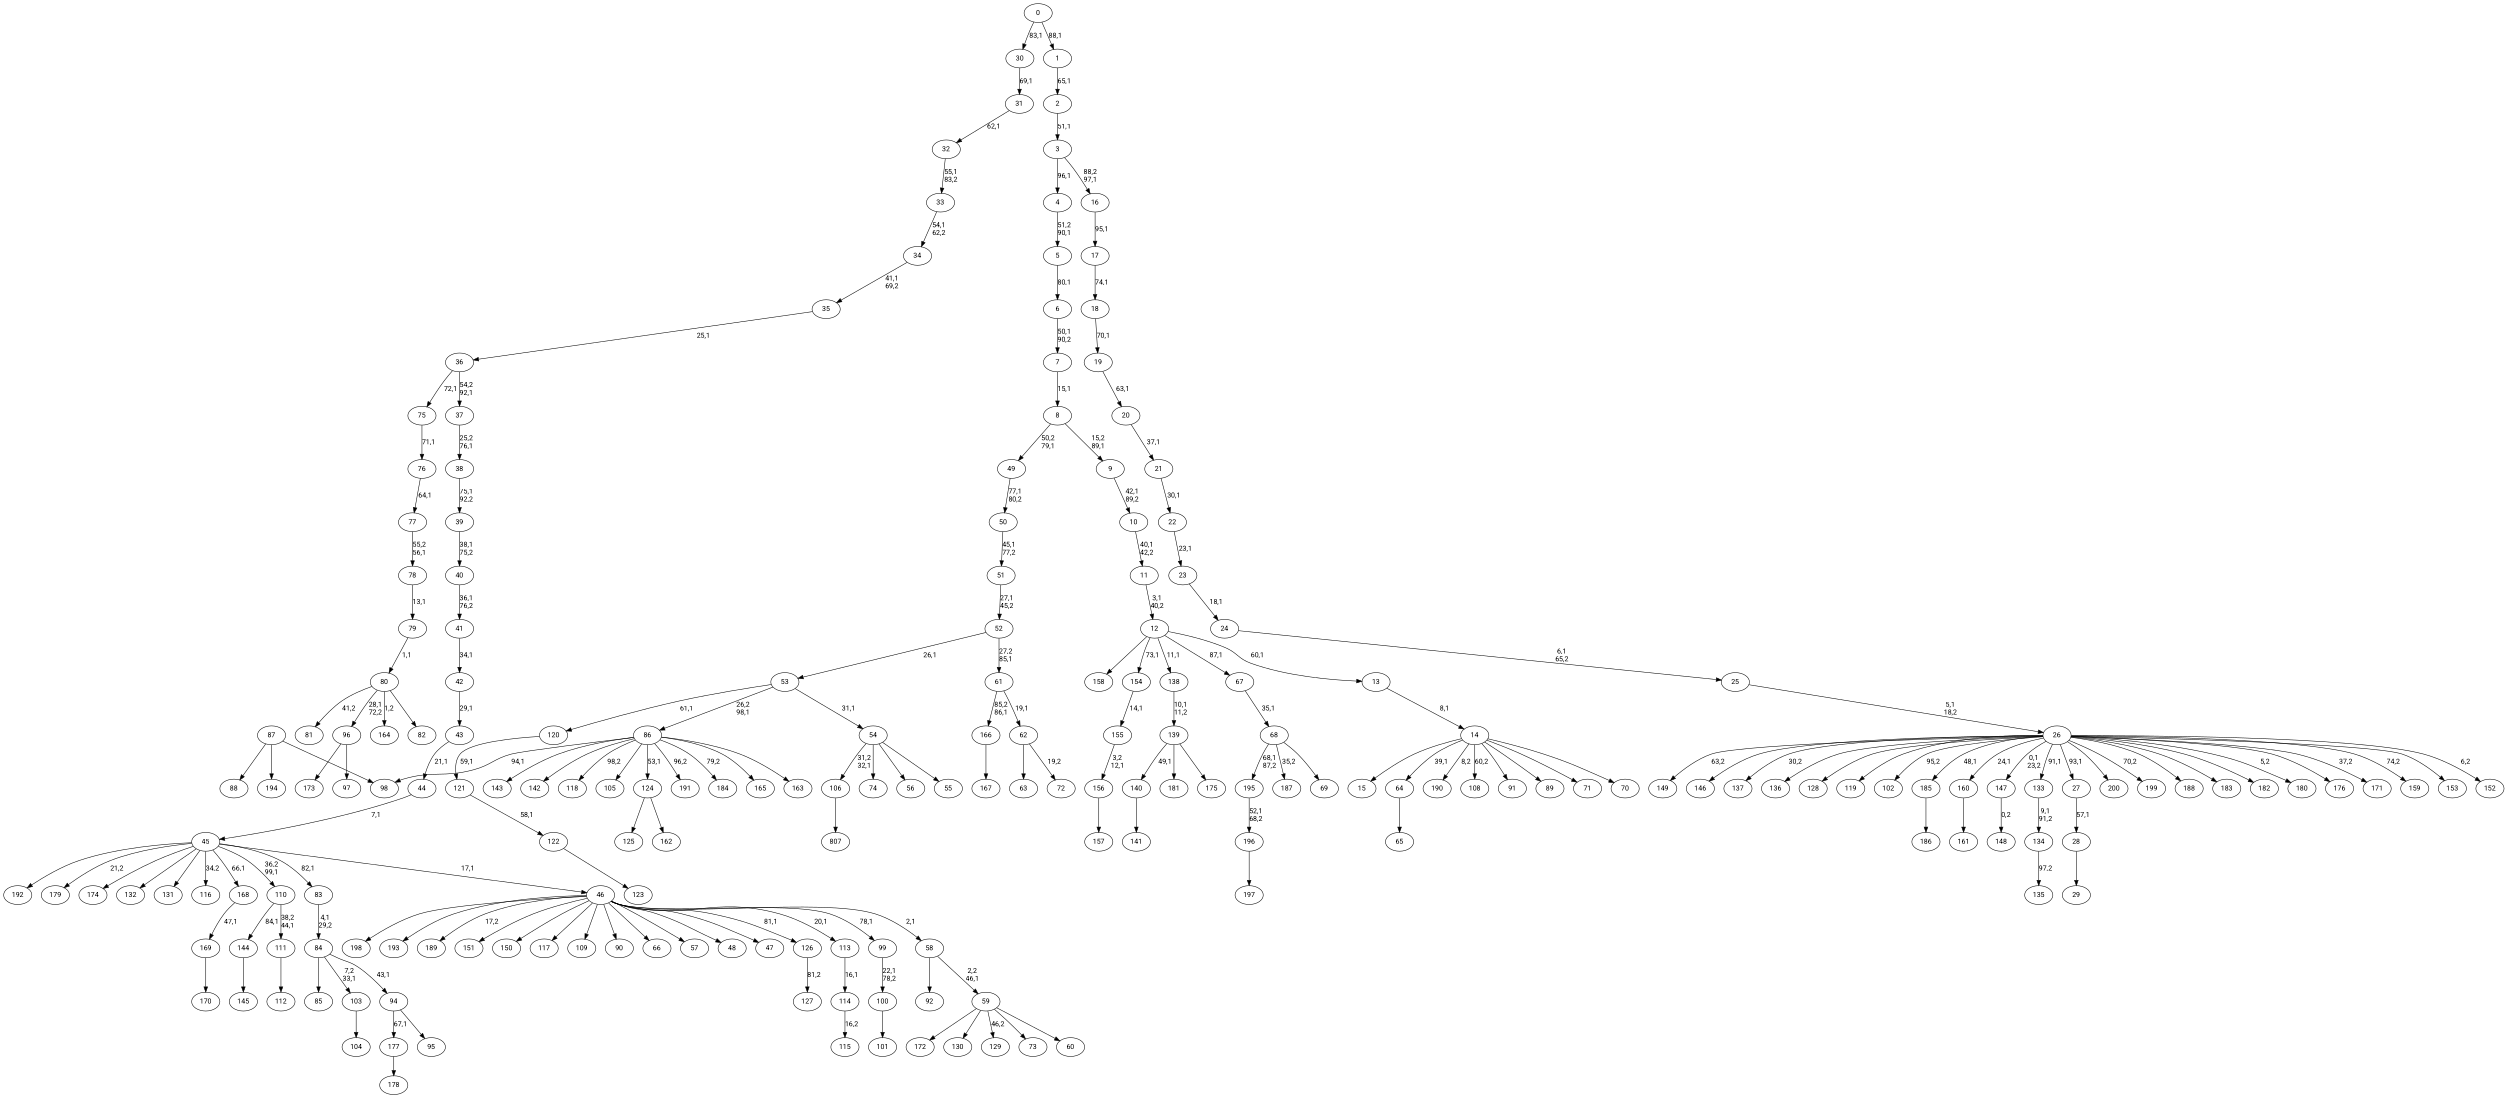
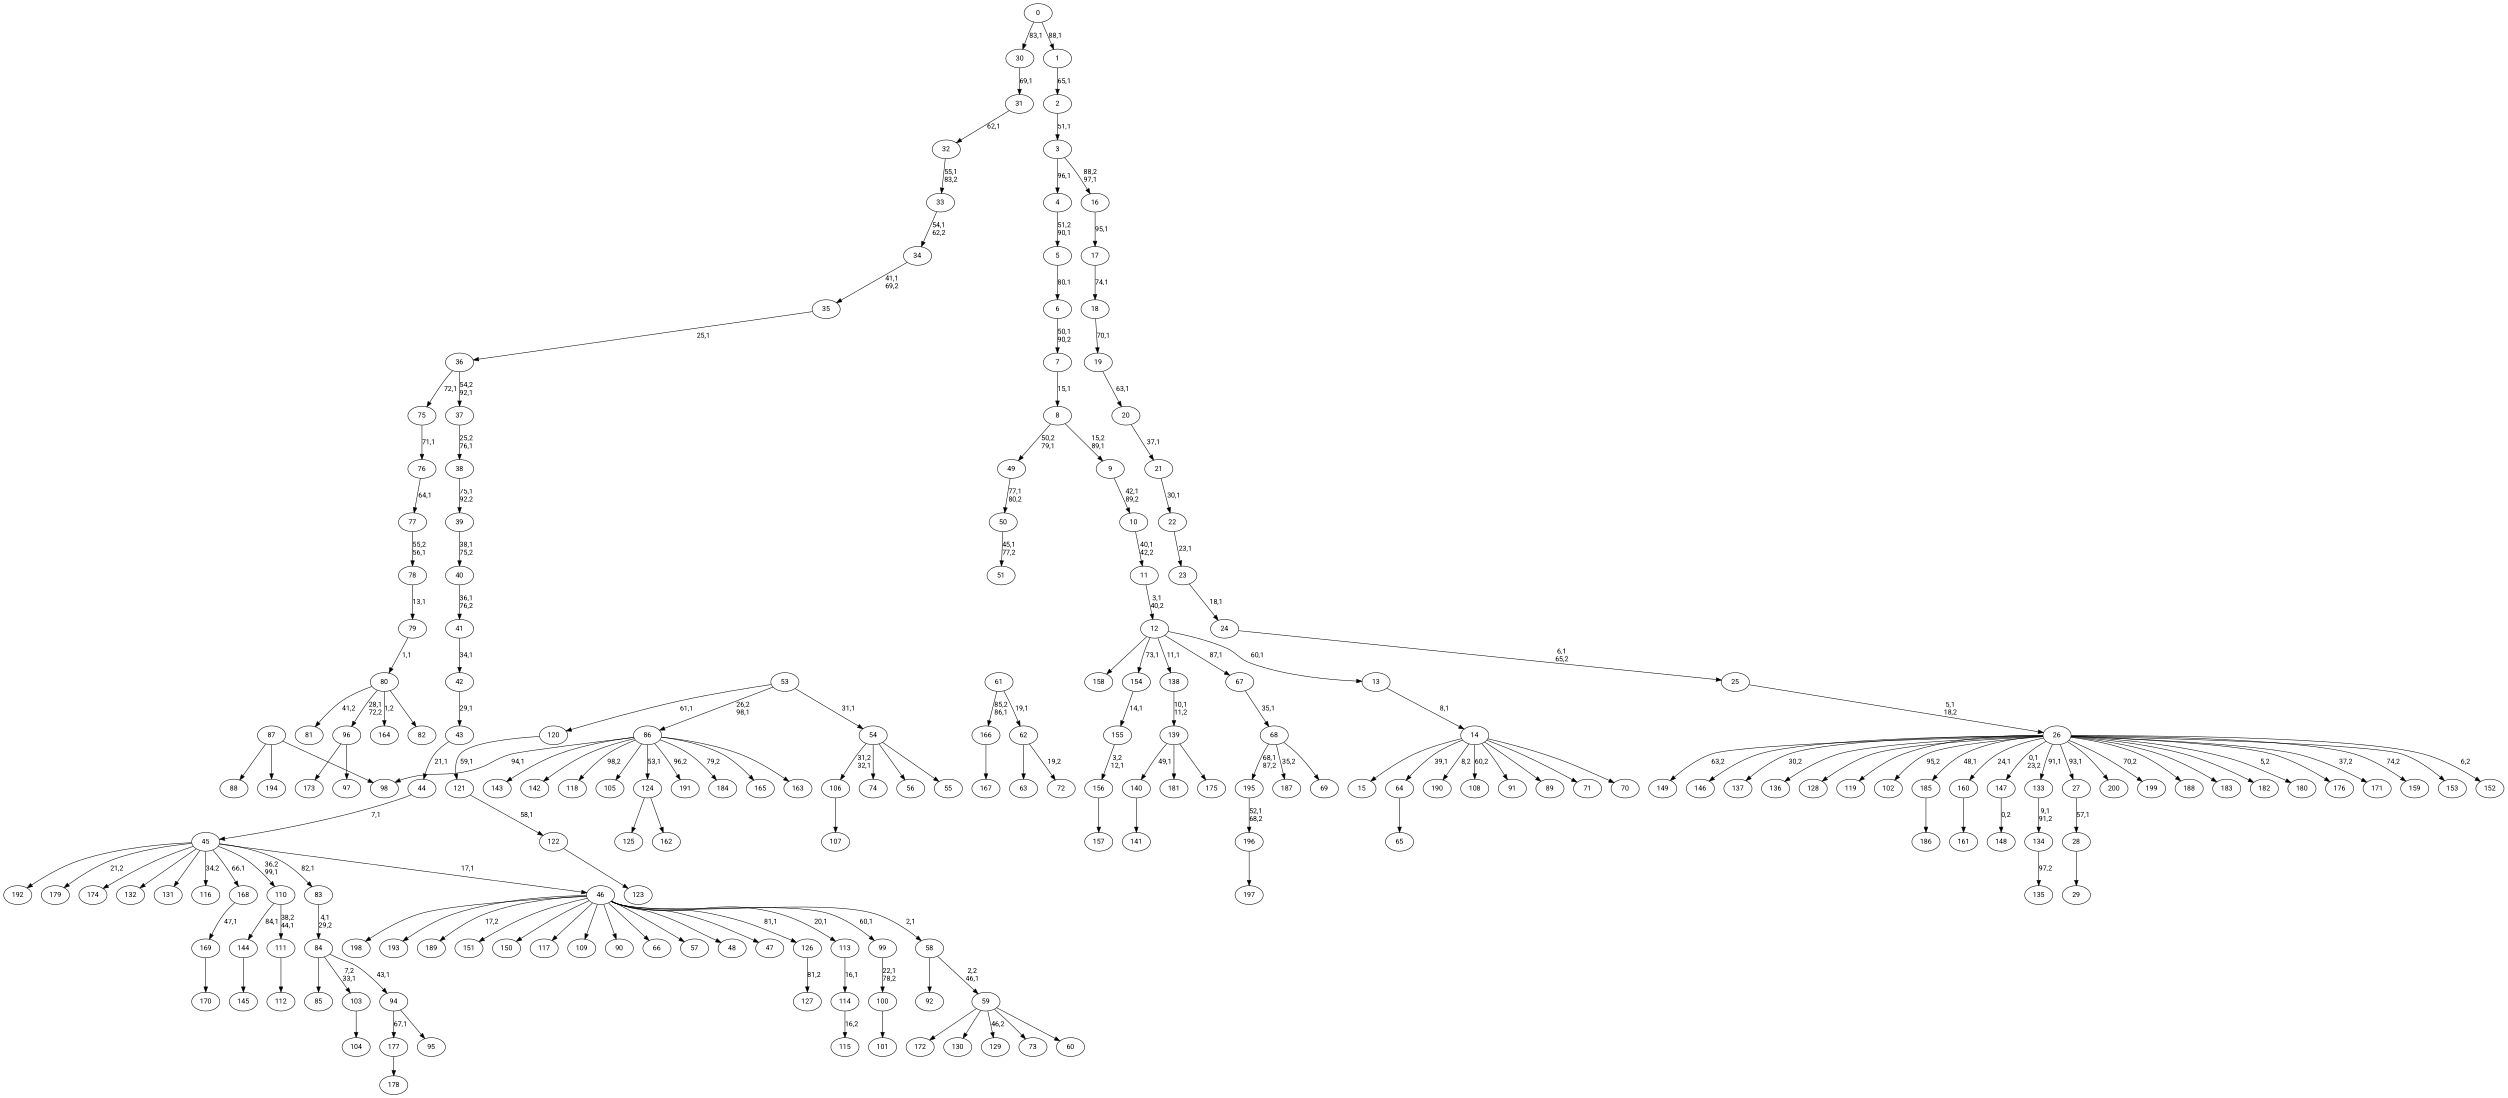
node "52": removed
node "807": label "807" -> "107"
edge "46" -> "99": label "78,1" -> "60,1"
